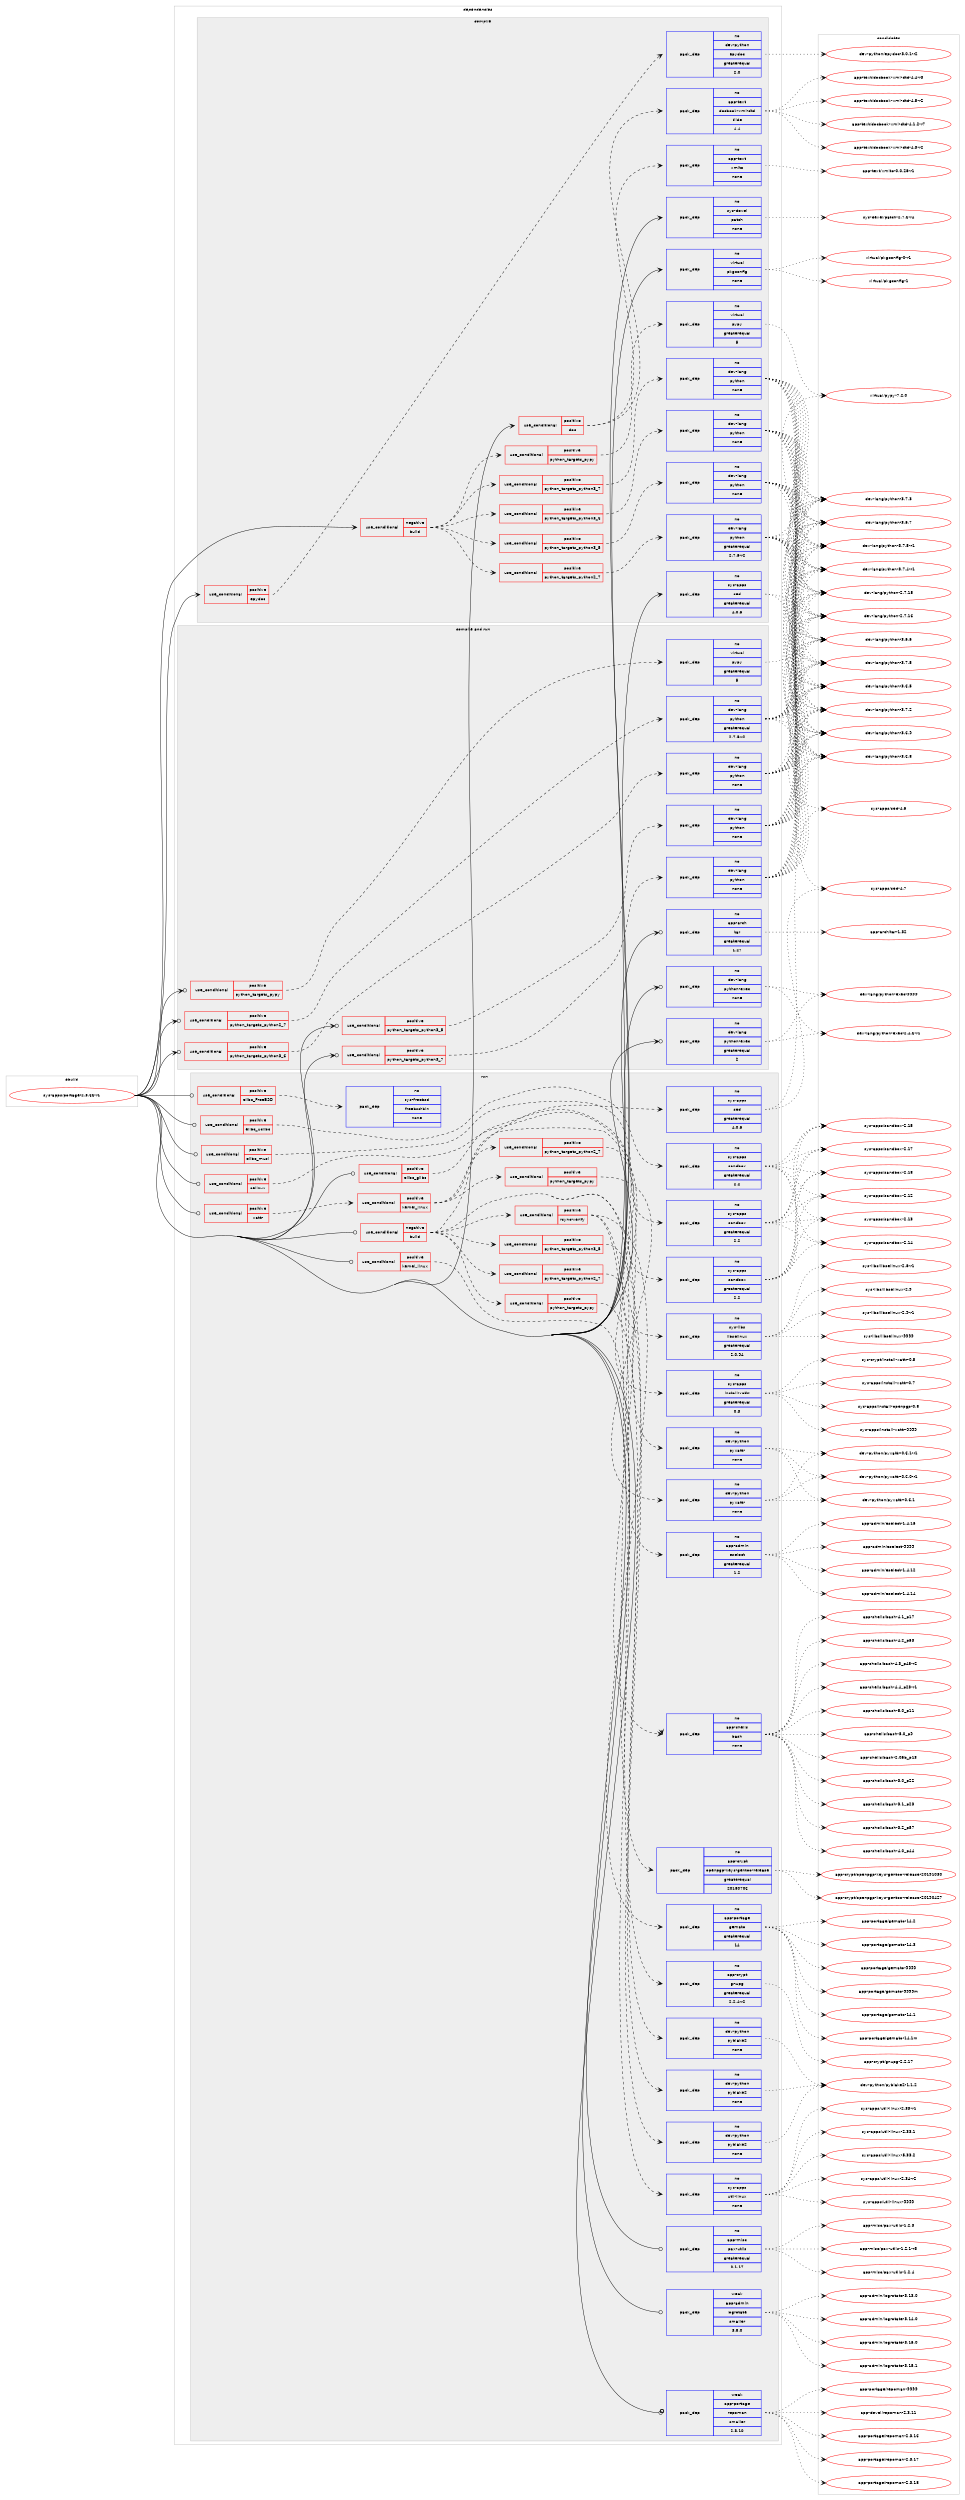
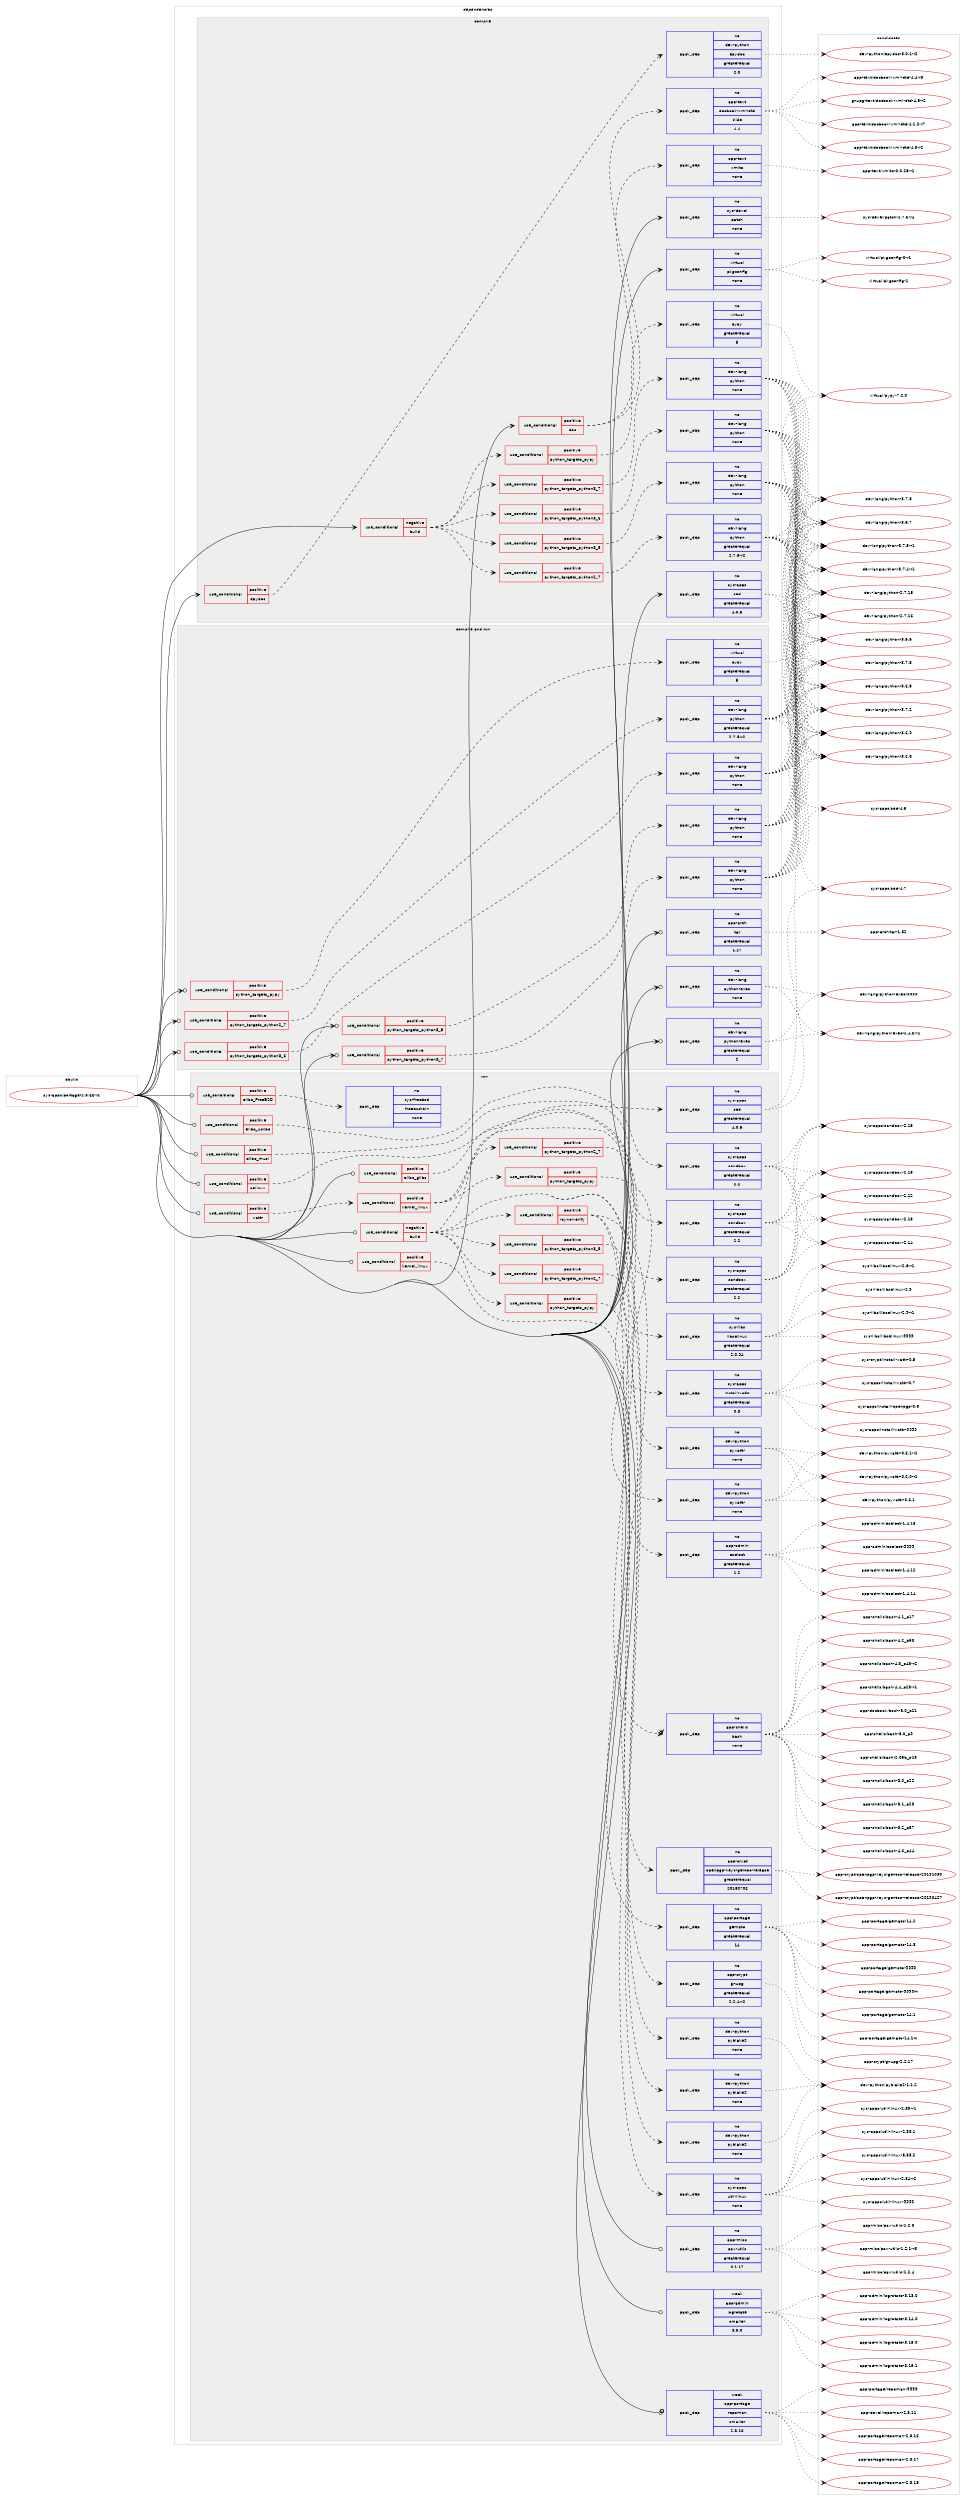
node "app-text/docbook-xml-dtd-4.5-r2": label "app-text/docbook-xml-dtd-4.5-r2" -> "gnupg-text/docbook-xml-dtd-4.5-r2"
node "sys-apps/sandbox-2.17": removed
node "app-shells/bash-5.0_p11": label "app-shells/bash-5.0_p11" -> "app-docbook/bash-5.0_p11"
